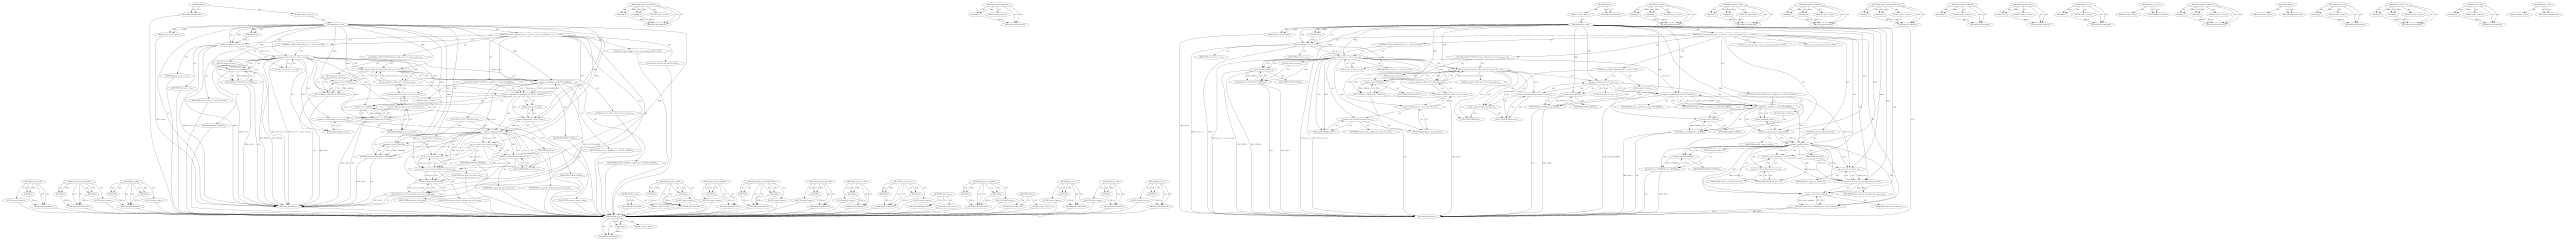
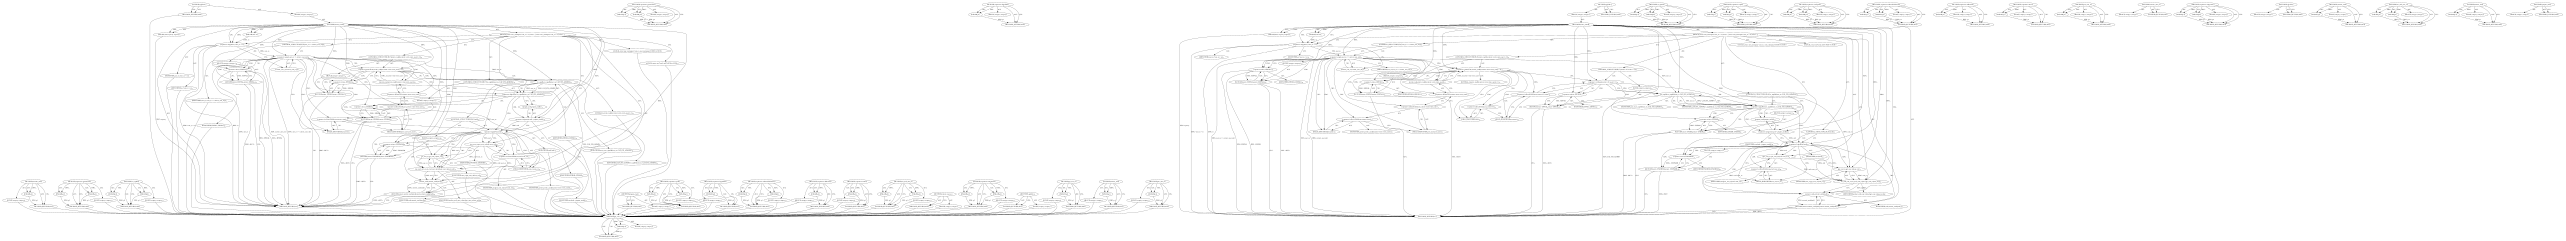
edge "(CONTROL_STRUCTURE,IF,if (current->fs->users != 1))" -> "(<operator>.indirectFieldAccess,current->fs)": now "(FIELD_IDENTIFIER,fs,fs)" -> "(<operator>.indirectFieldAccess,current->fs)"
node "(LITERAL,1,current->fs->users != 1)": removed
